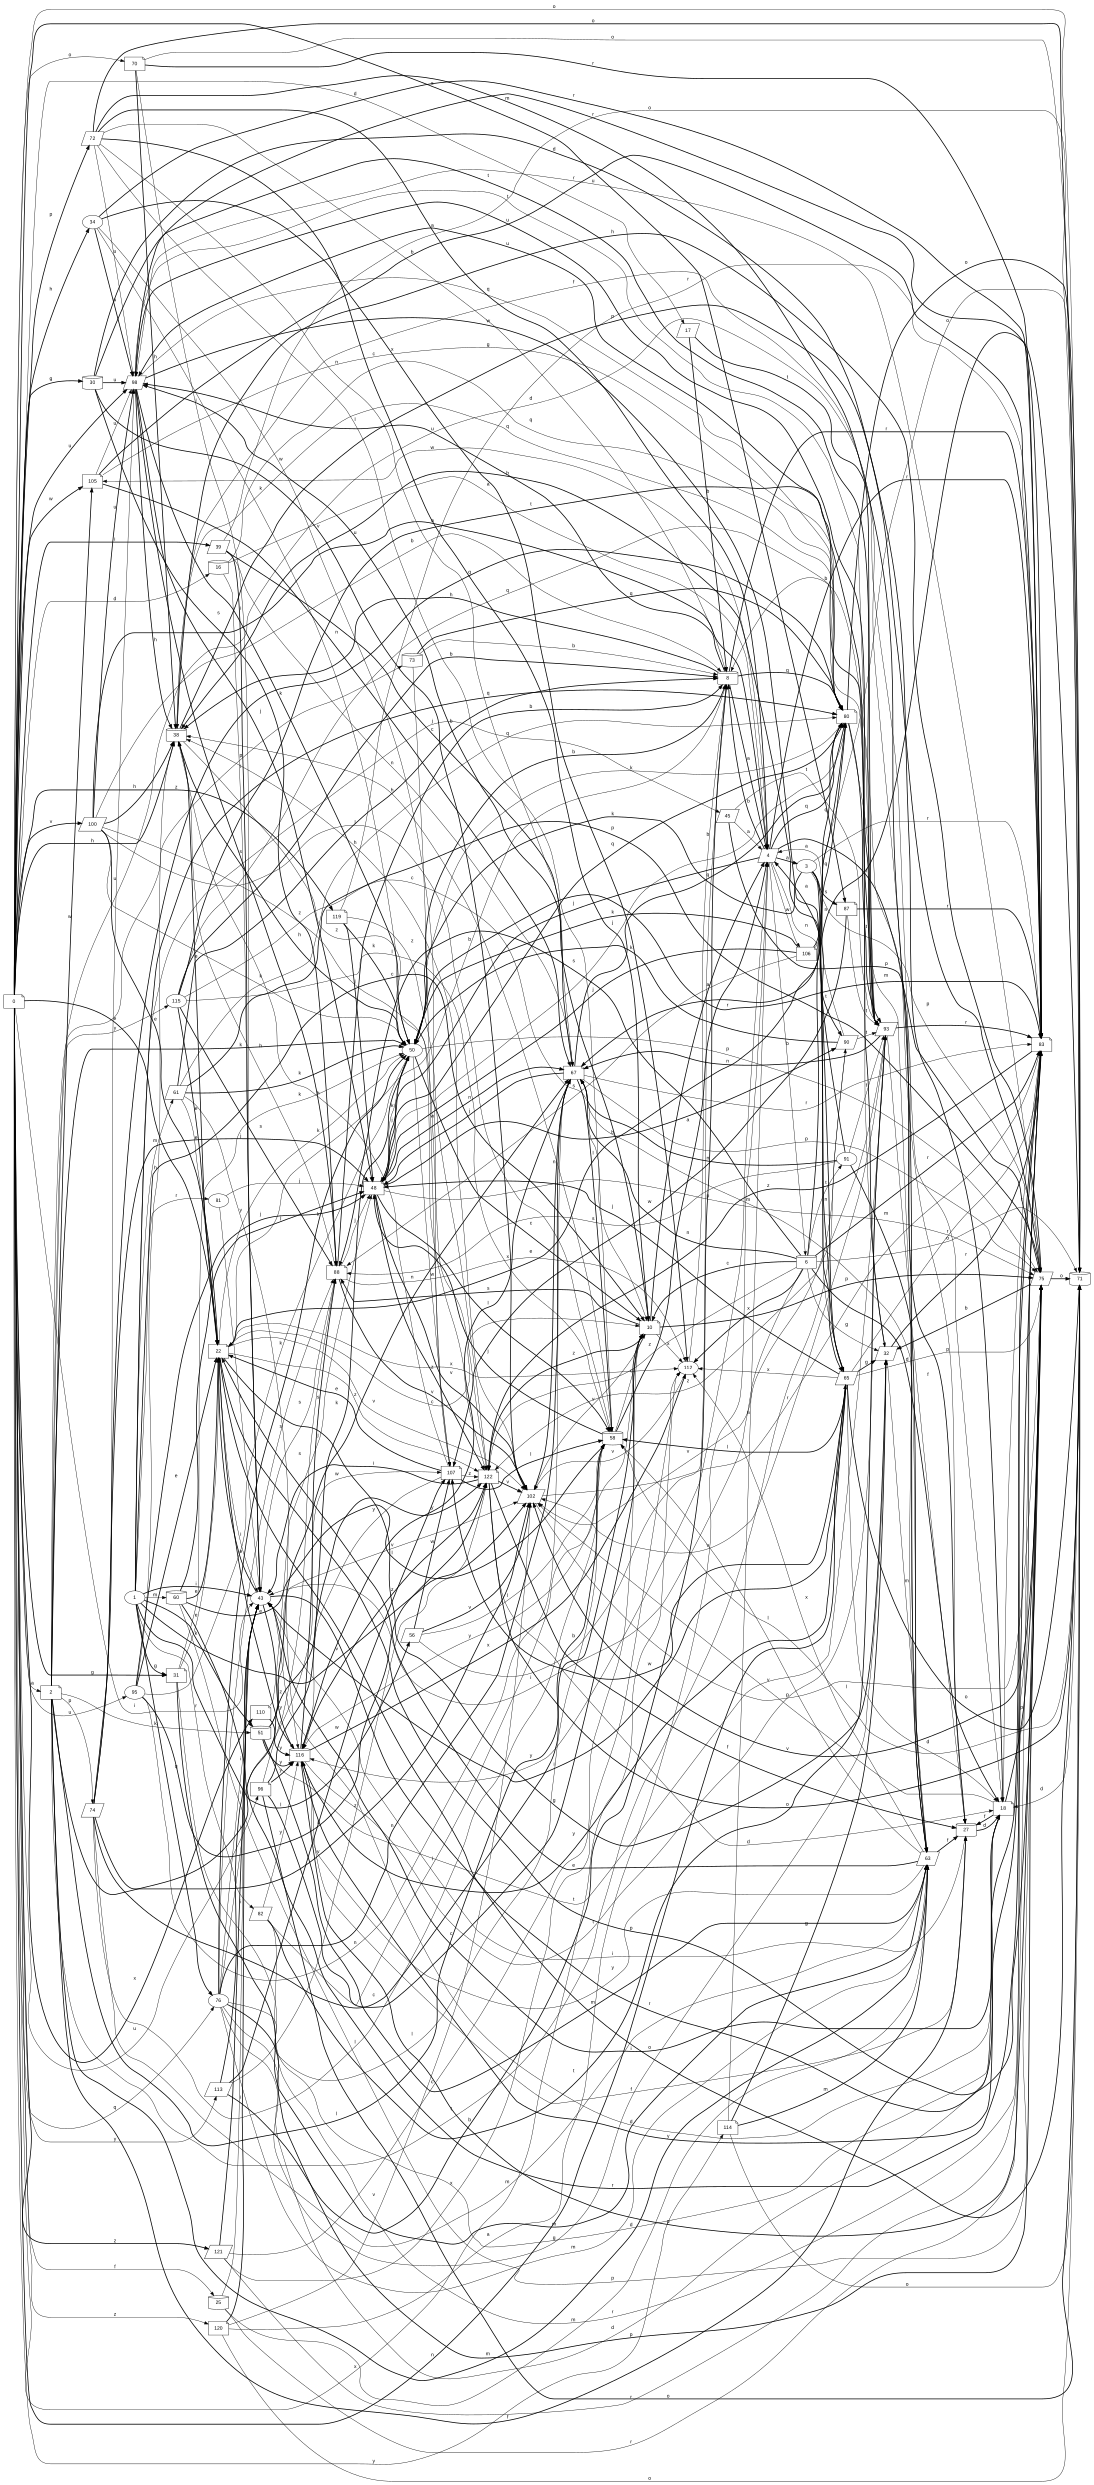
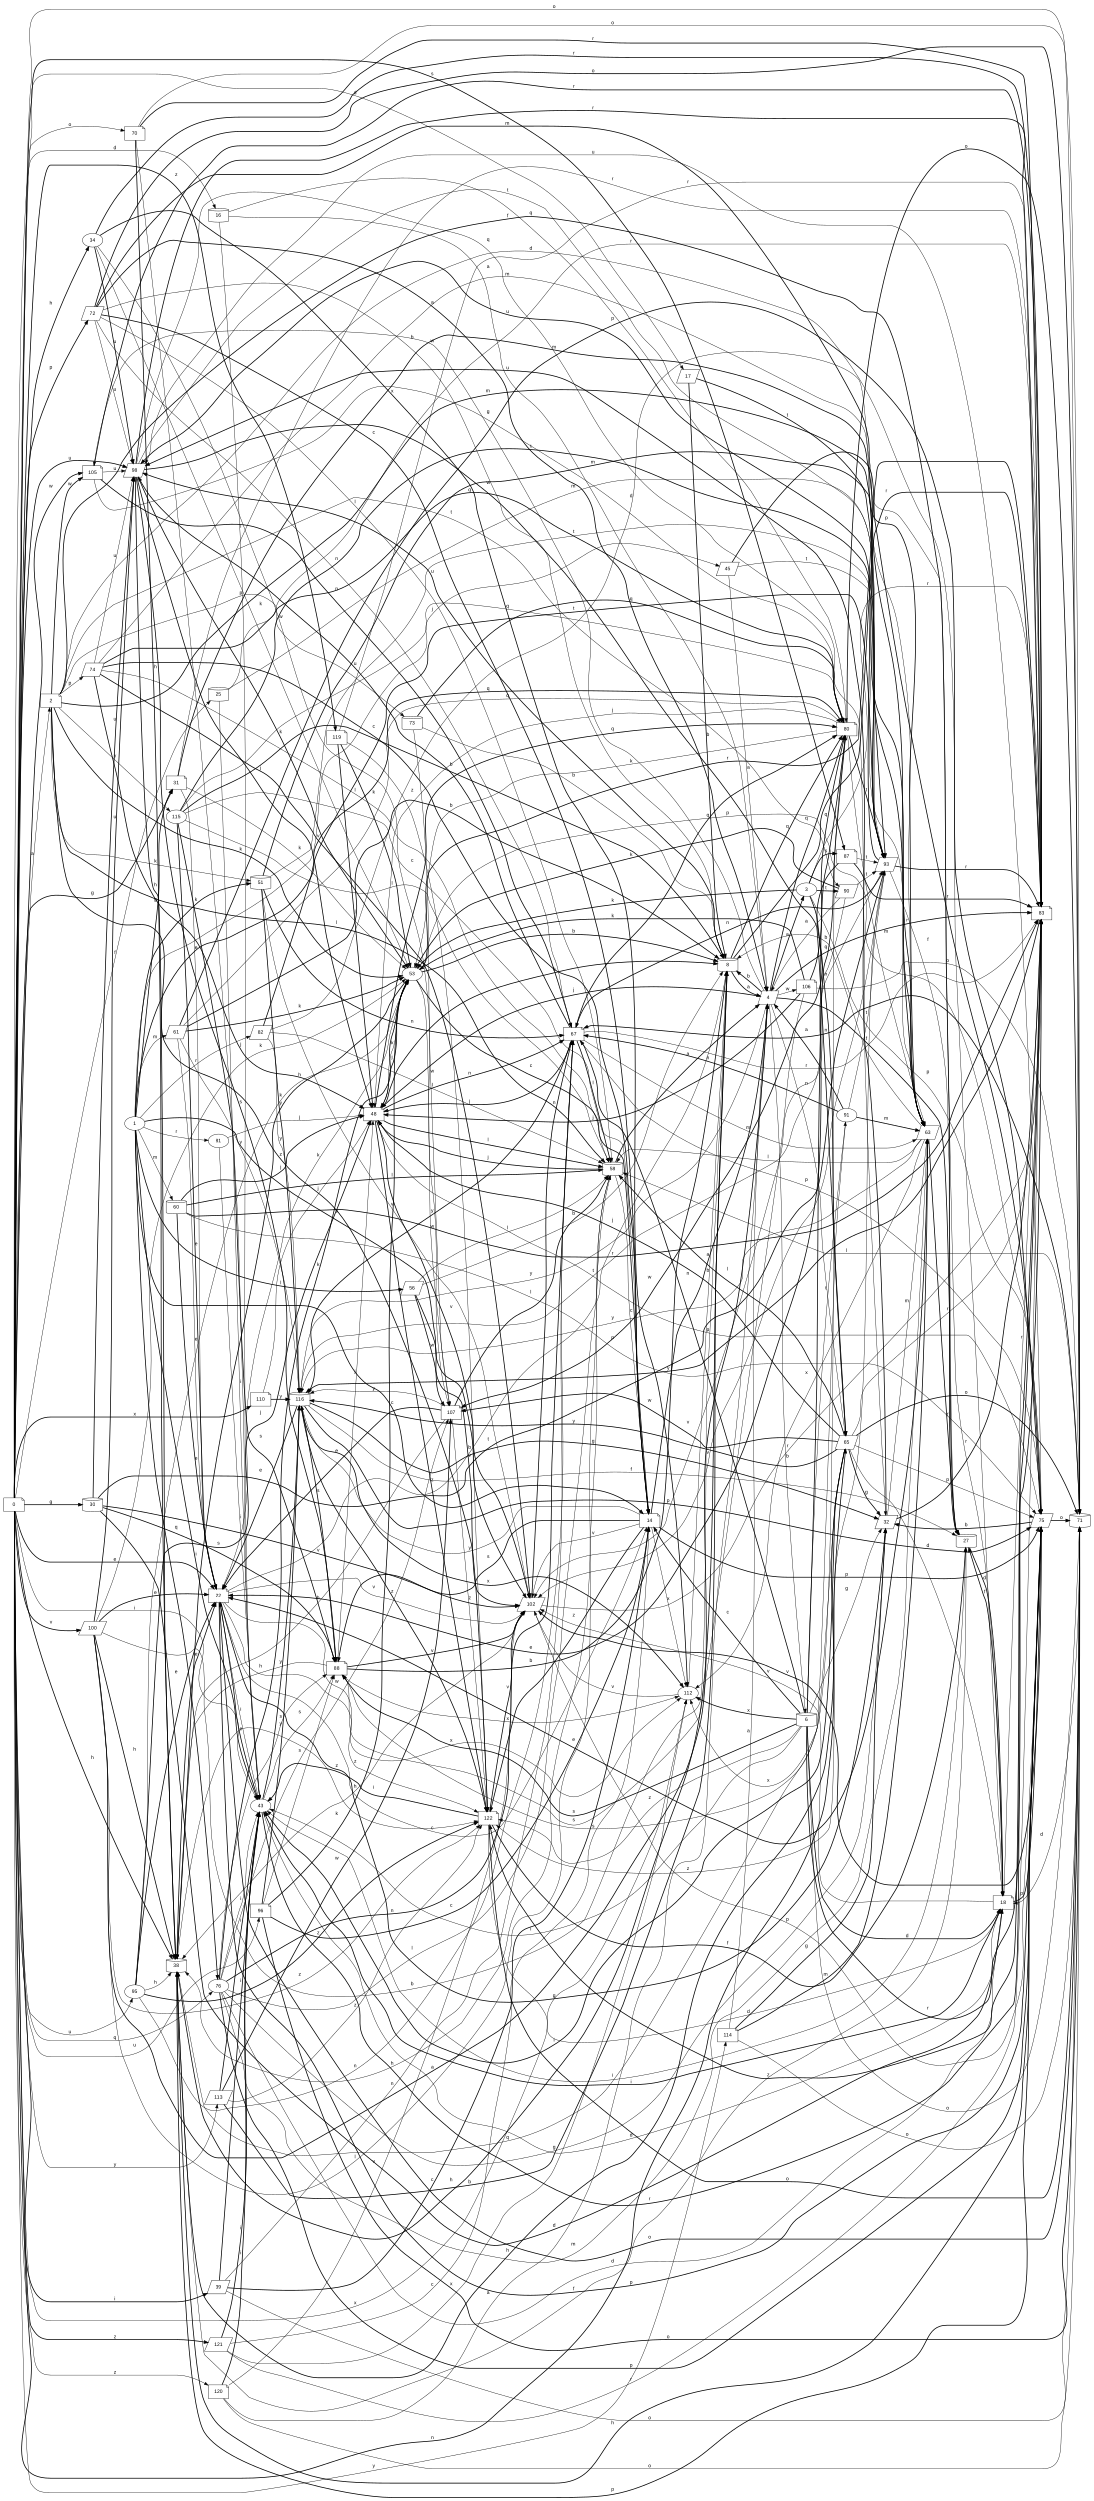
edge "38" -> "80": reversed
node "50": label "50" -> "53"
edge "48" -> "90": now "48" -> "8"
node "10": label "10" -> "14"
edge "116" -> "32": added, label "g"
